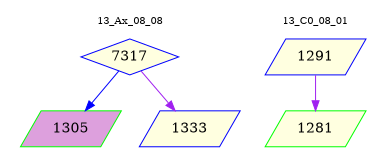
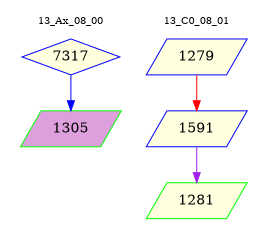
cluster "13_Ax_08_08": label "13_Ax_08_08" -> "13_Ax_08_00"
node "1279": added
node "1291": label "1291" -> "1591"
node "1333": removed
